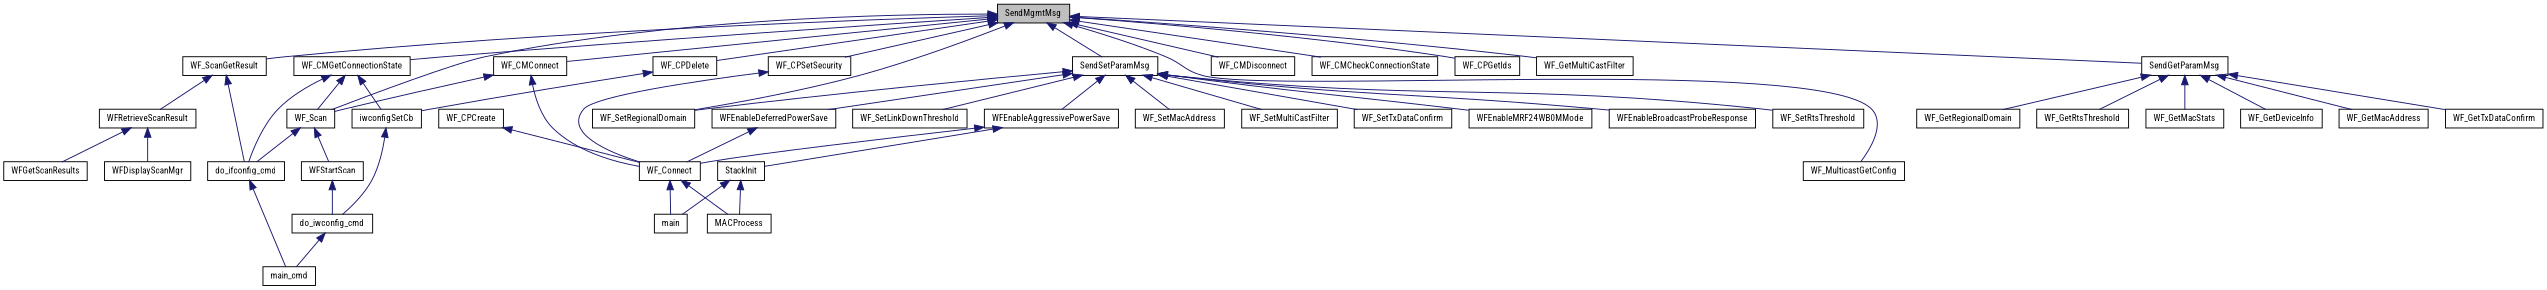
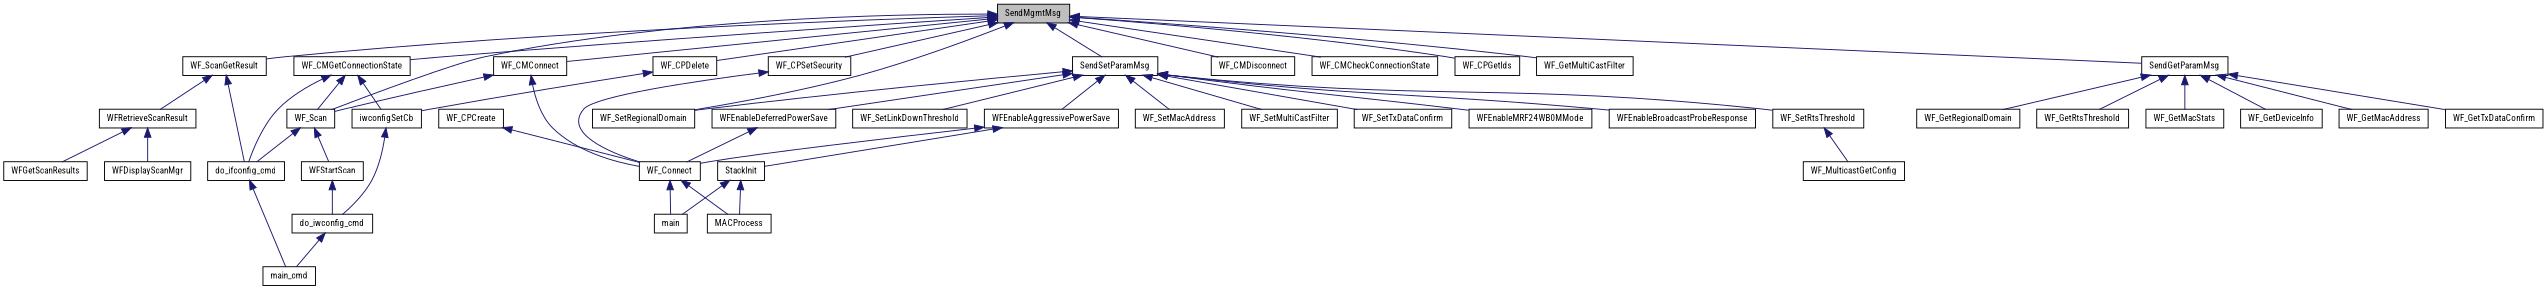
edge "WF_MulticastGetConfig" -> "SendMgmtMsg": now "WF_MulticastGetConfig" -> "WF_SetRtsThreshold"
